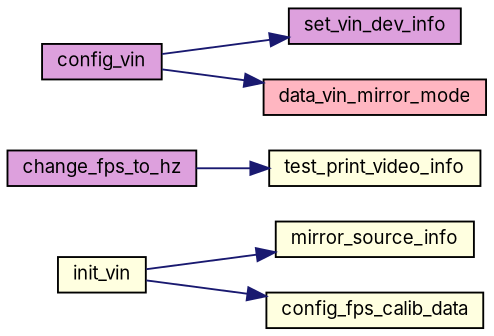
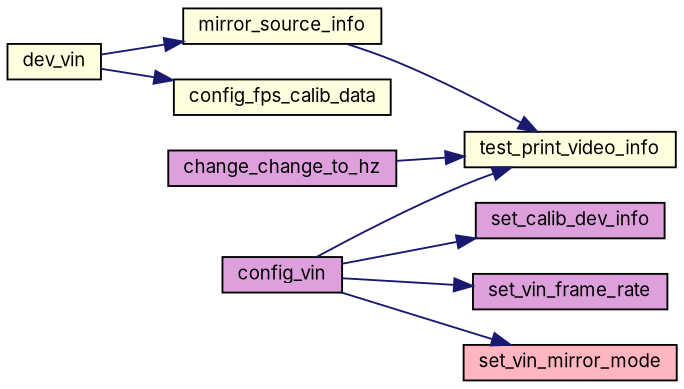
node "set_vin_dev_info": label "set_vin_dev_info" -> "set_calib_dev_info"
edge "mirror_source_info" -> "test_print_video_info": added
node "data_vin_mirror_mode": label "data_vin_mirror_mode" -> "set_vin_mirror_mode"
node "change_fps_to_hz": label "change_fps_to_hz" -> "change_change_to_hz"
edge "config_vin" -> "test_print_video_info": added
node "init_vin": label "init_vin" -> "dev_vin"
node "set_vin_frame_rate": added
